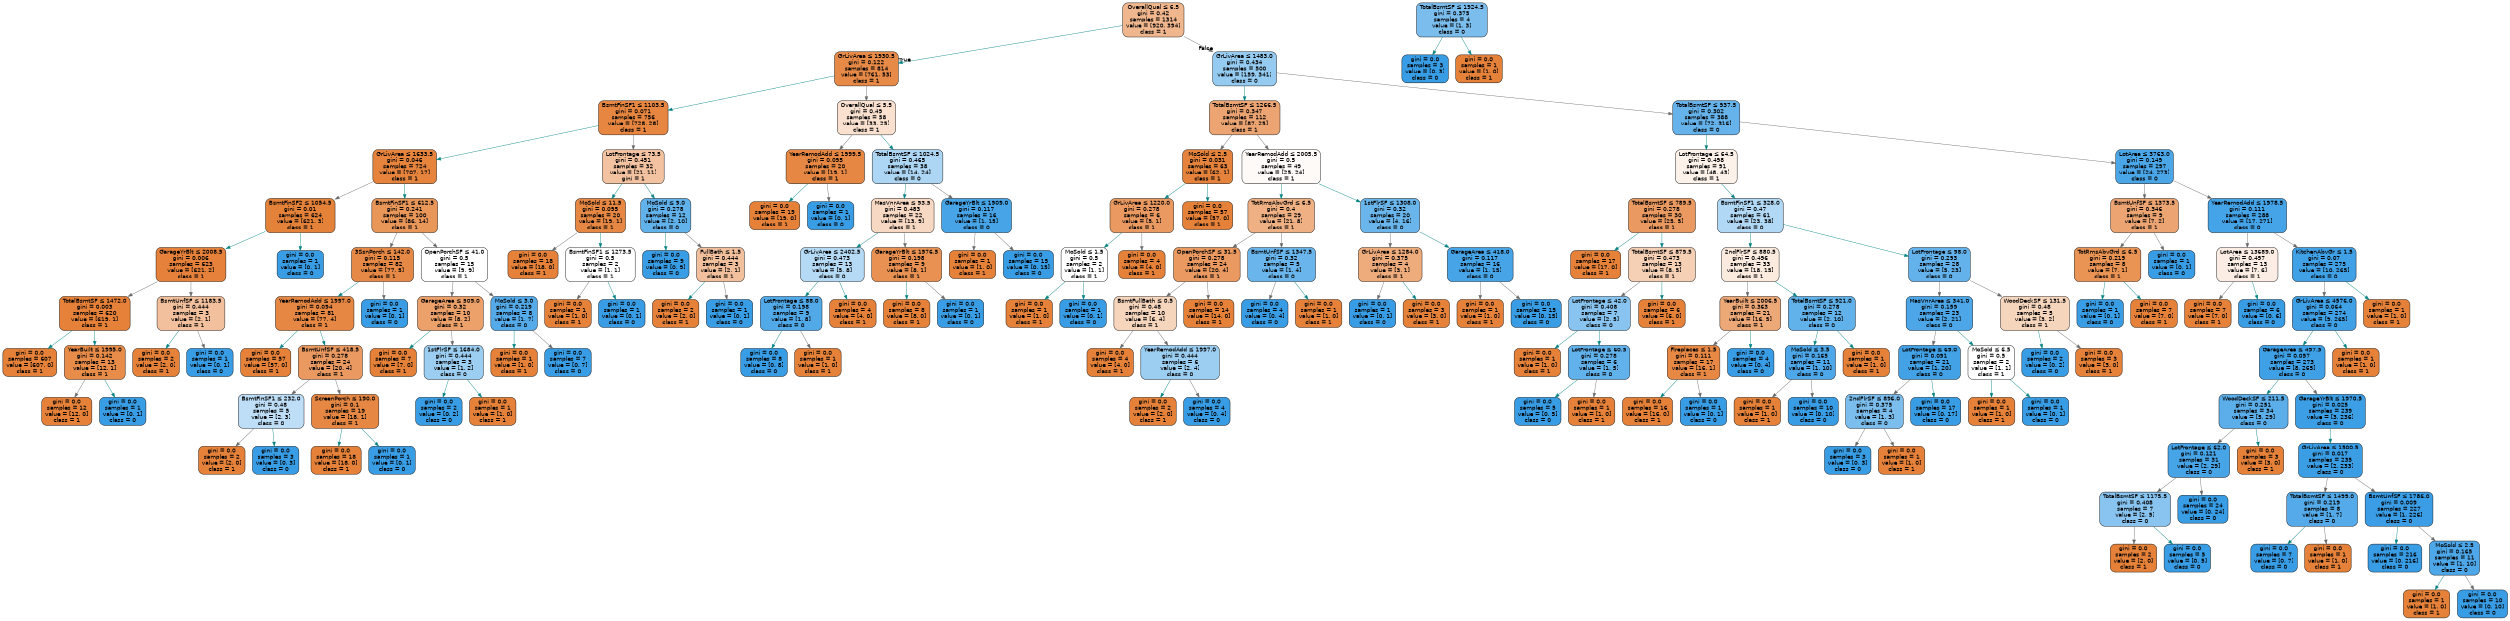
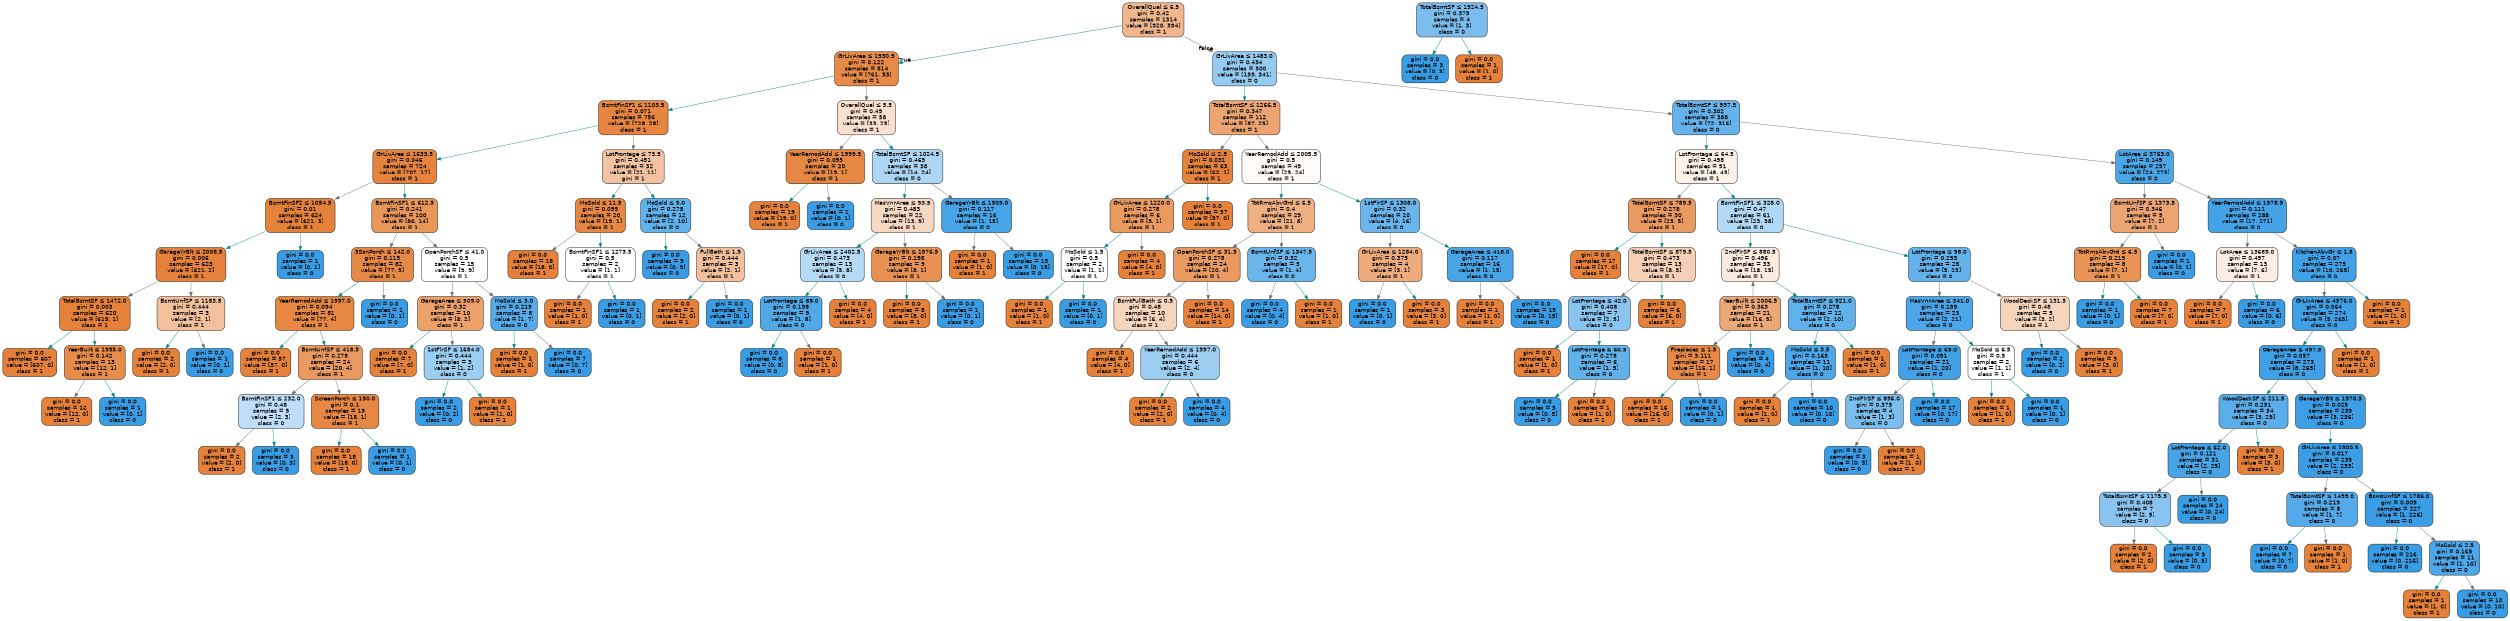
edge "LotFrontage ≤ 64.5" -> "TotalBsmtSF ≤ 789.5": added
edge "2ndFlrSF ≤ 880.5" -> "YearBuilt ≤ 2006.5": reversed
node "Fireplaces ≤ 1.5": text "gini = 0.111" -> "gini = 3.111"
